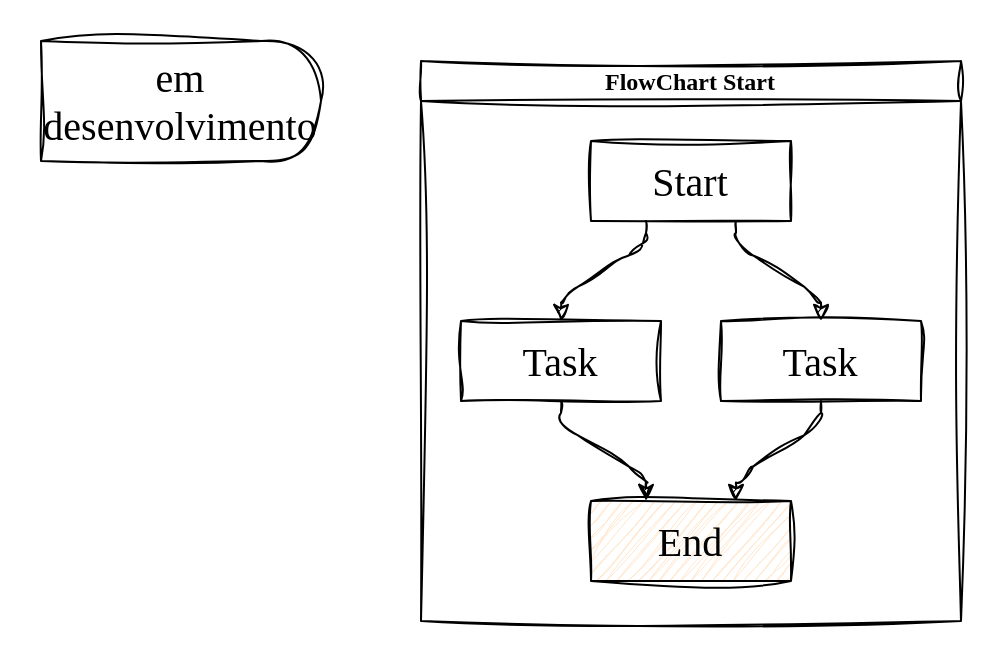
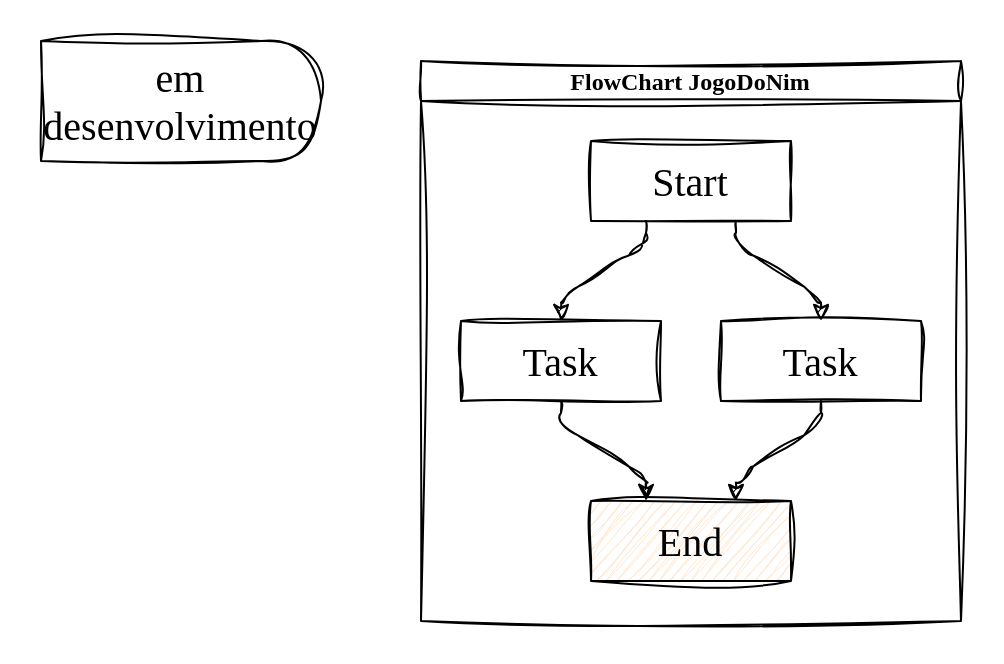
node "FlowChart Start": label "FlowChart Start" -> "FlowChart JogoDoNim"
